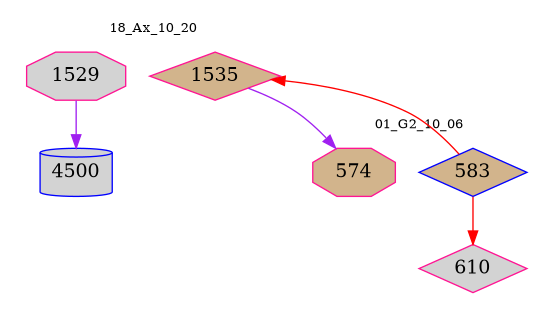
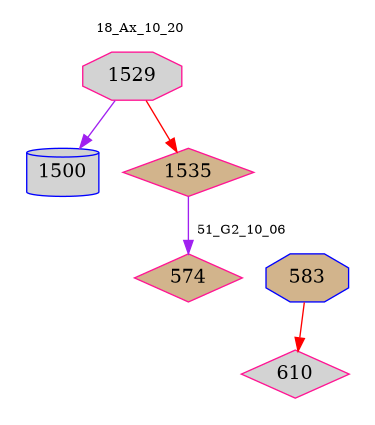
edge "583" -> "1535": now "1529" -> "1535"
cluster "01_G2_10_06": label "01_G2_10_06" -> "51_G2_10_06"
node "4500": label "4500" -> "1500"
node "574": shape octagon -> diamond
node "583": shape diamond -> octagon
